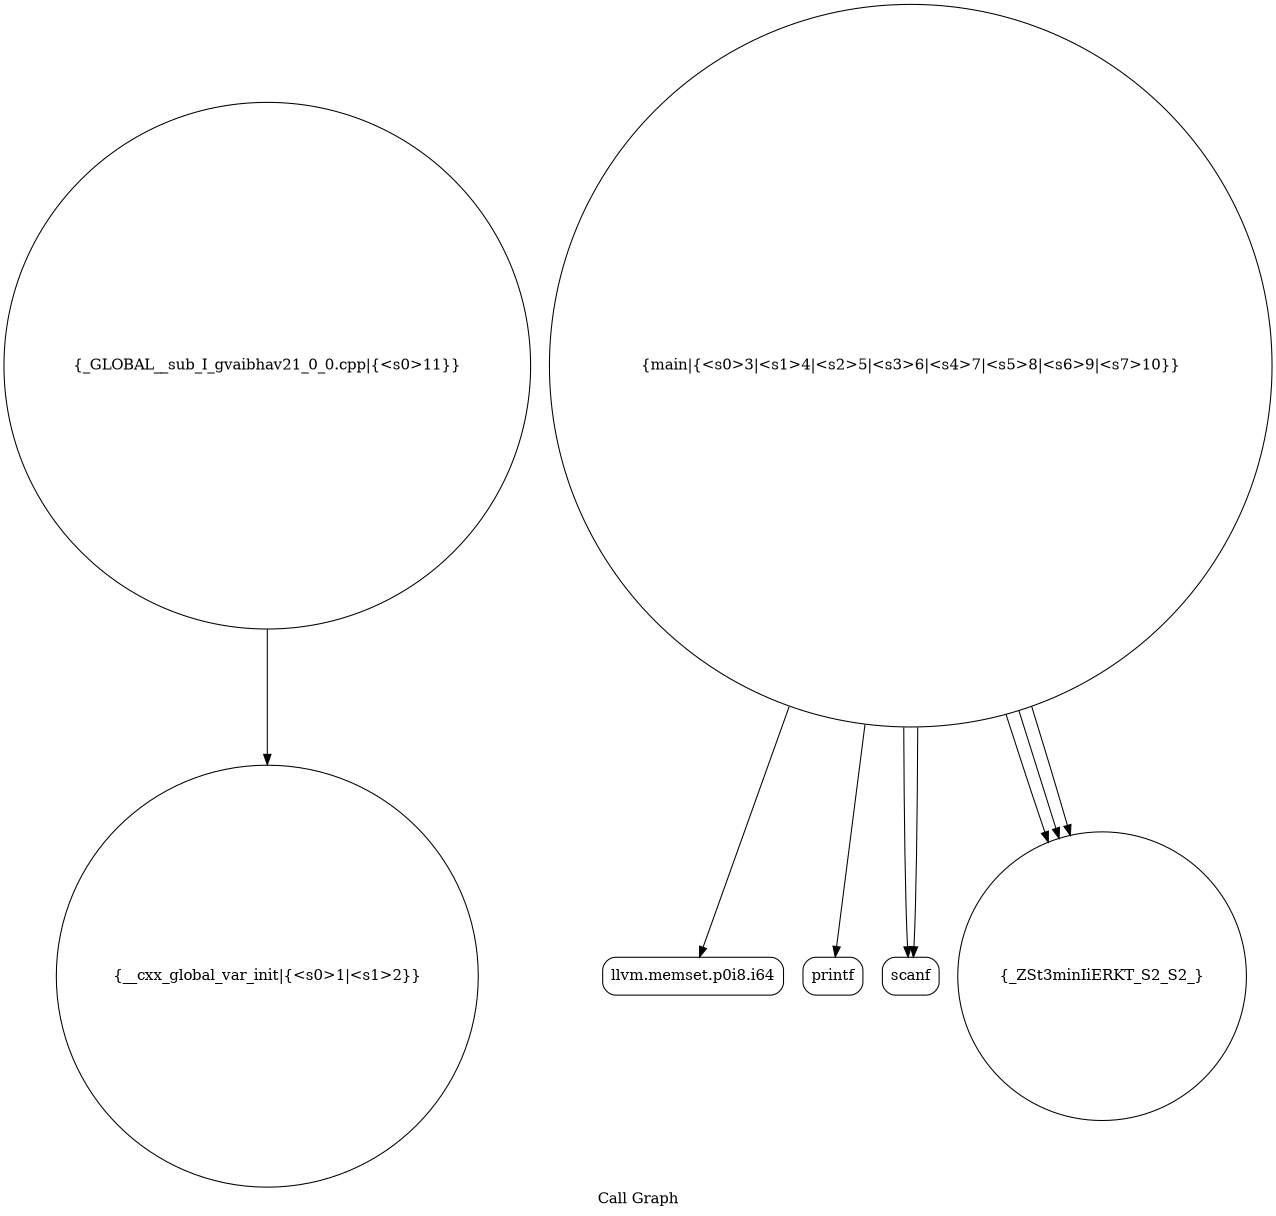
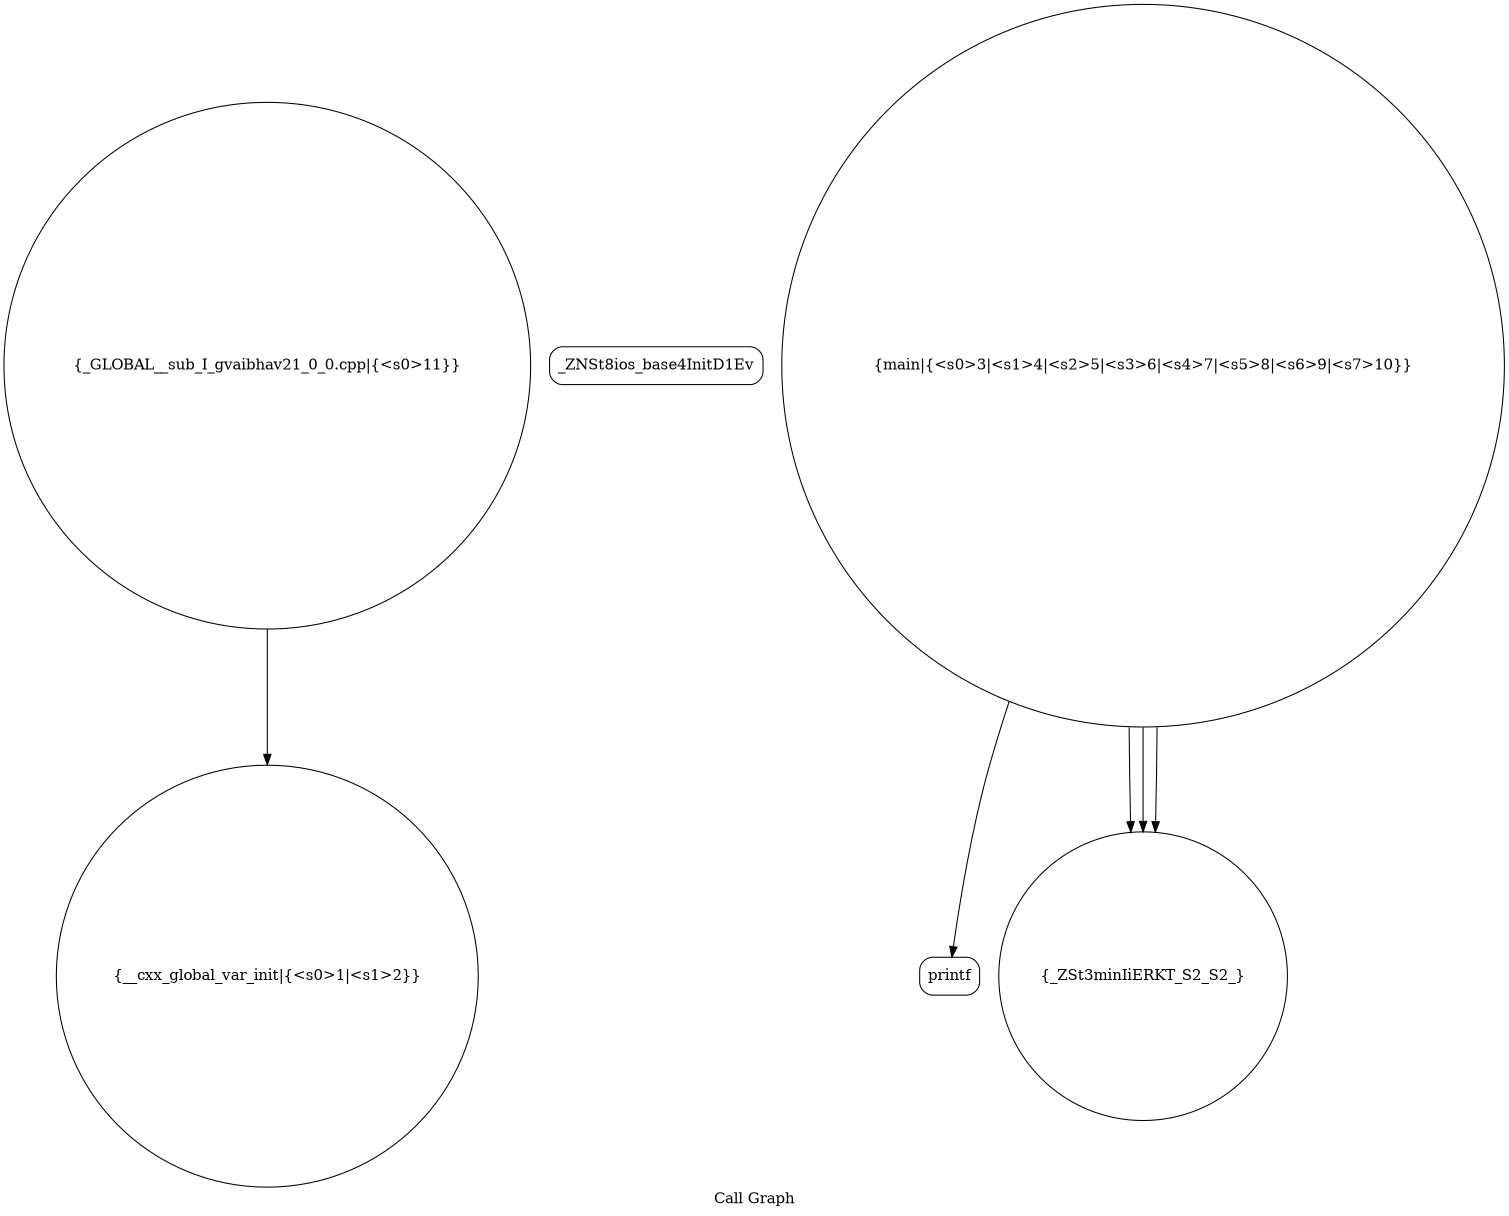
node "_ZNSt8ios_base4InitD1Ev": added
node "llvm.memset.p0i8.i64": removed
node "scanf": removed
